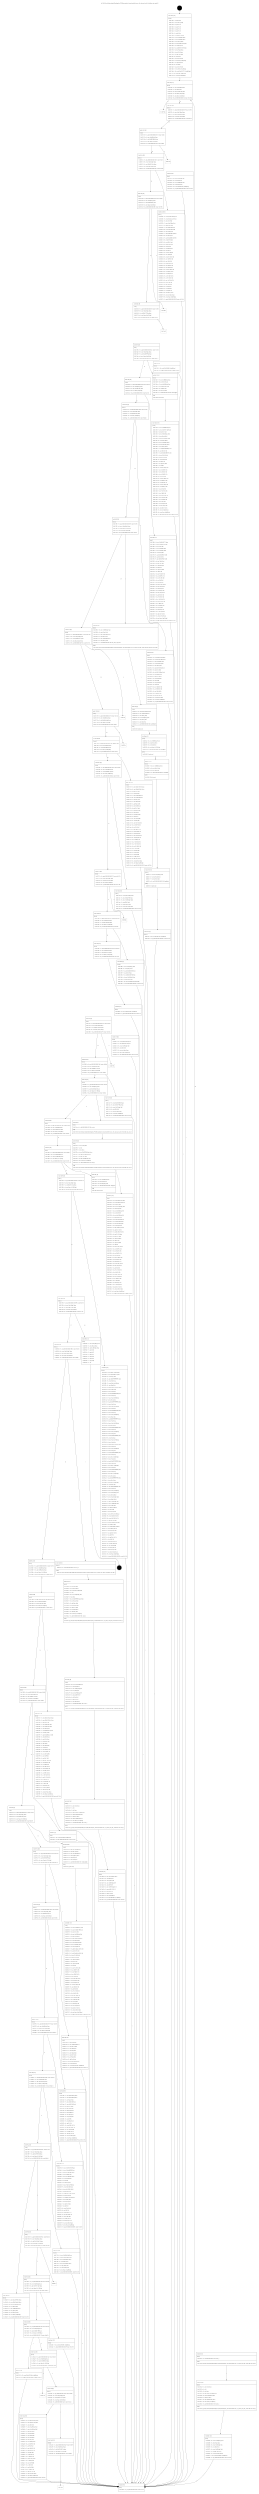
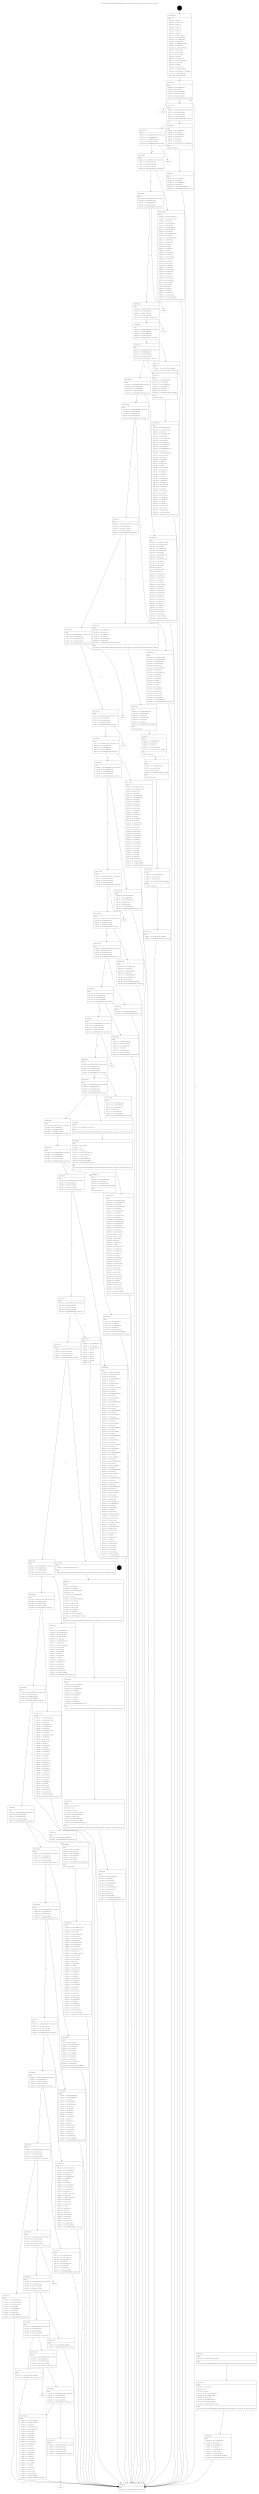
node "0x402305 [29]": added
node "0x401680 [28]": added
node "0x4017d0 [28]": added
node "0x401c99 [36]": added
node "0x401ef1 [91]": added
